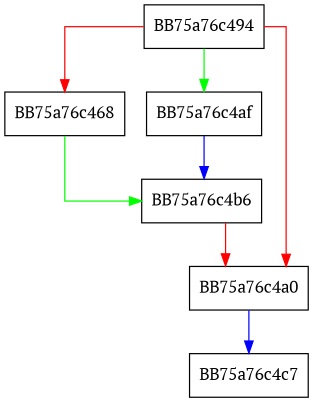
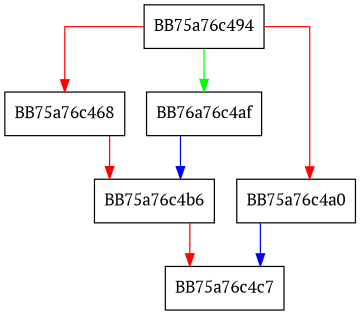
node "BB75a76c4af": label "BB75a76c4af" -> "BB76a76c4af"
edge "BB75a76c468" -> "BB75a76c4b6": color green -> red
edge "BB75a76c4b6" -> "BB75a76c4a0": now "BB75a76c4b6" -> "BB75a76c4c7"
